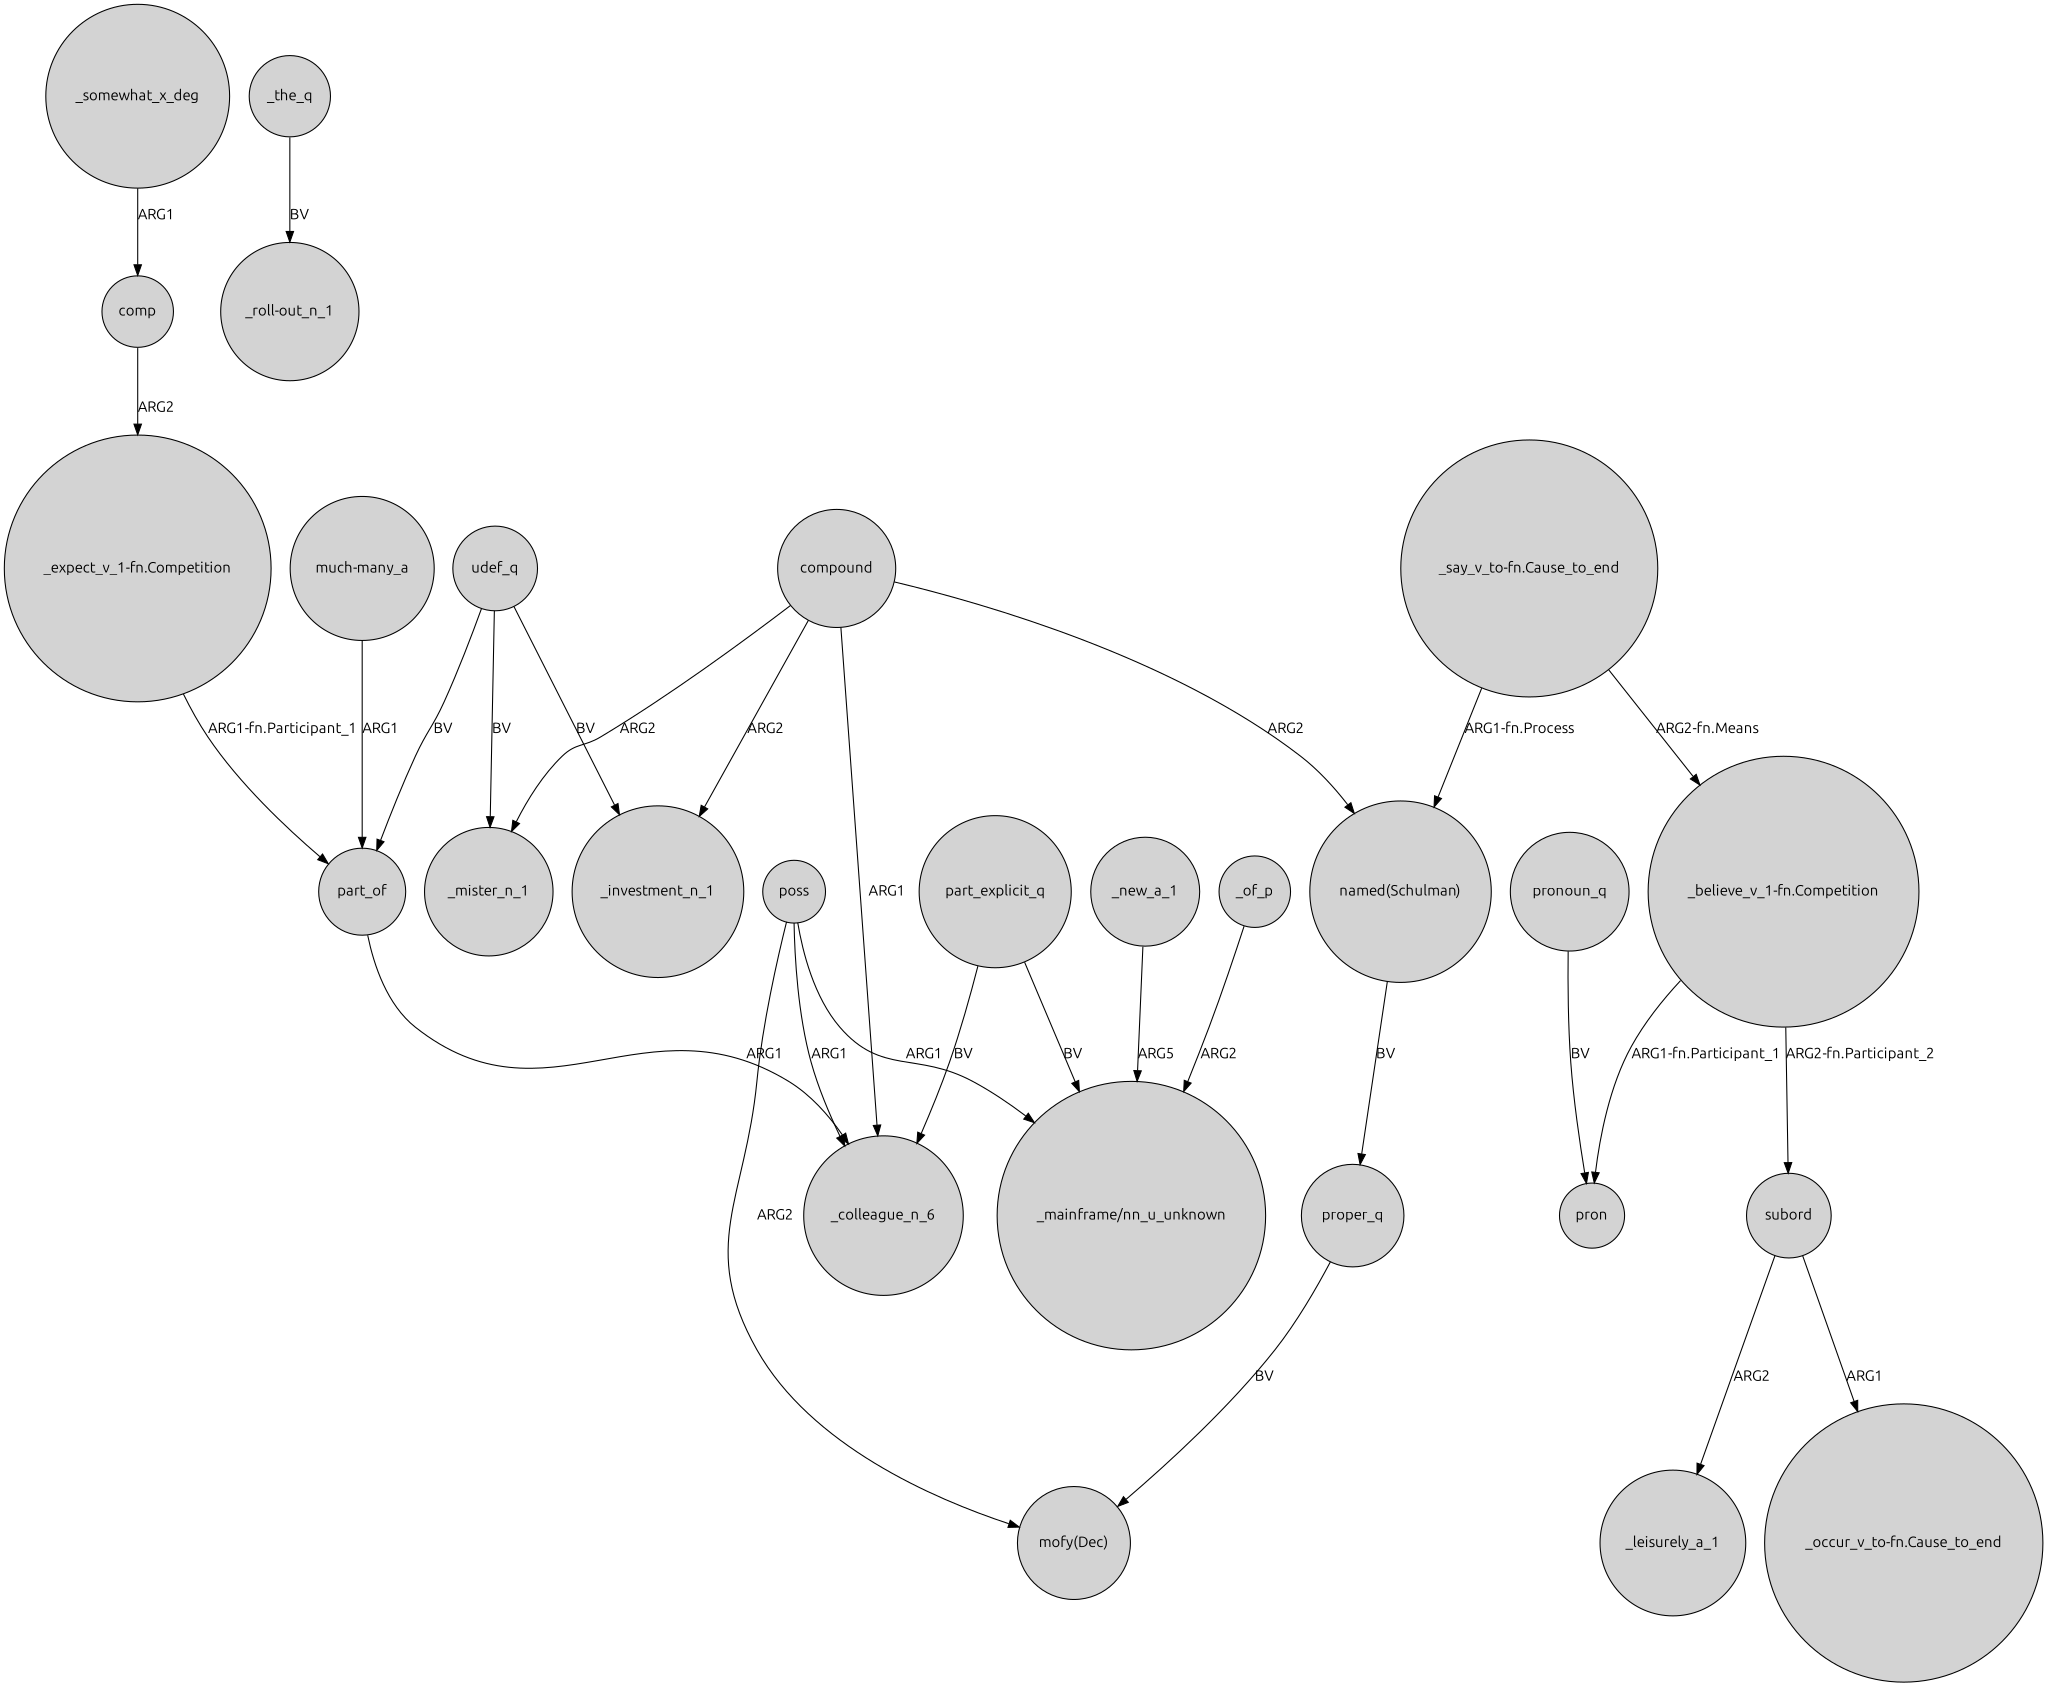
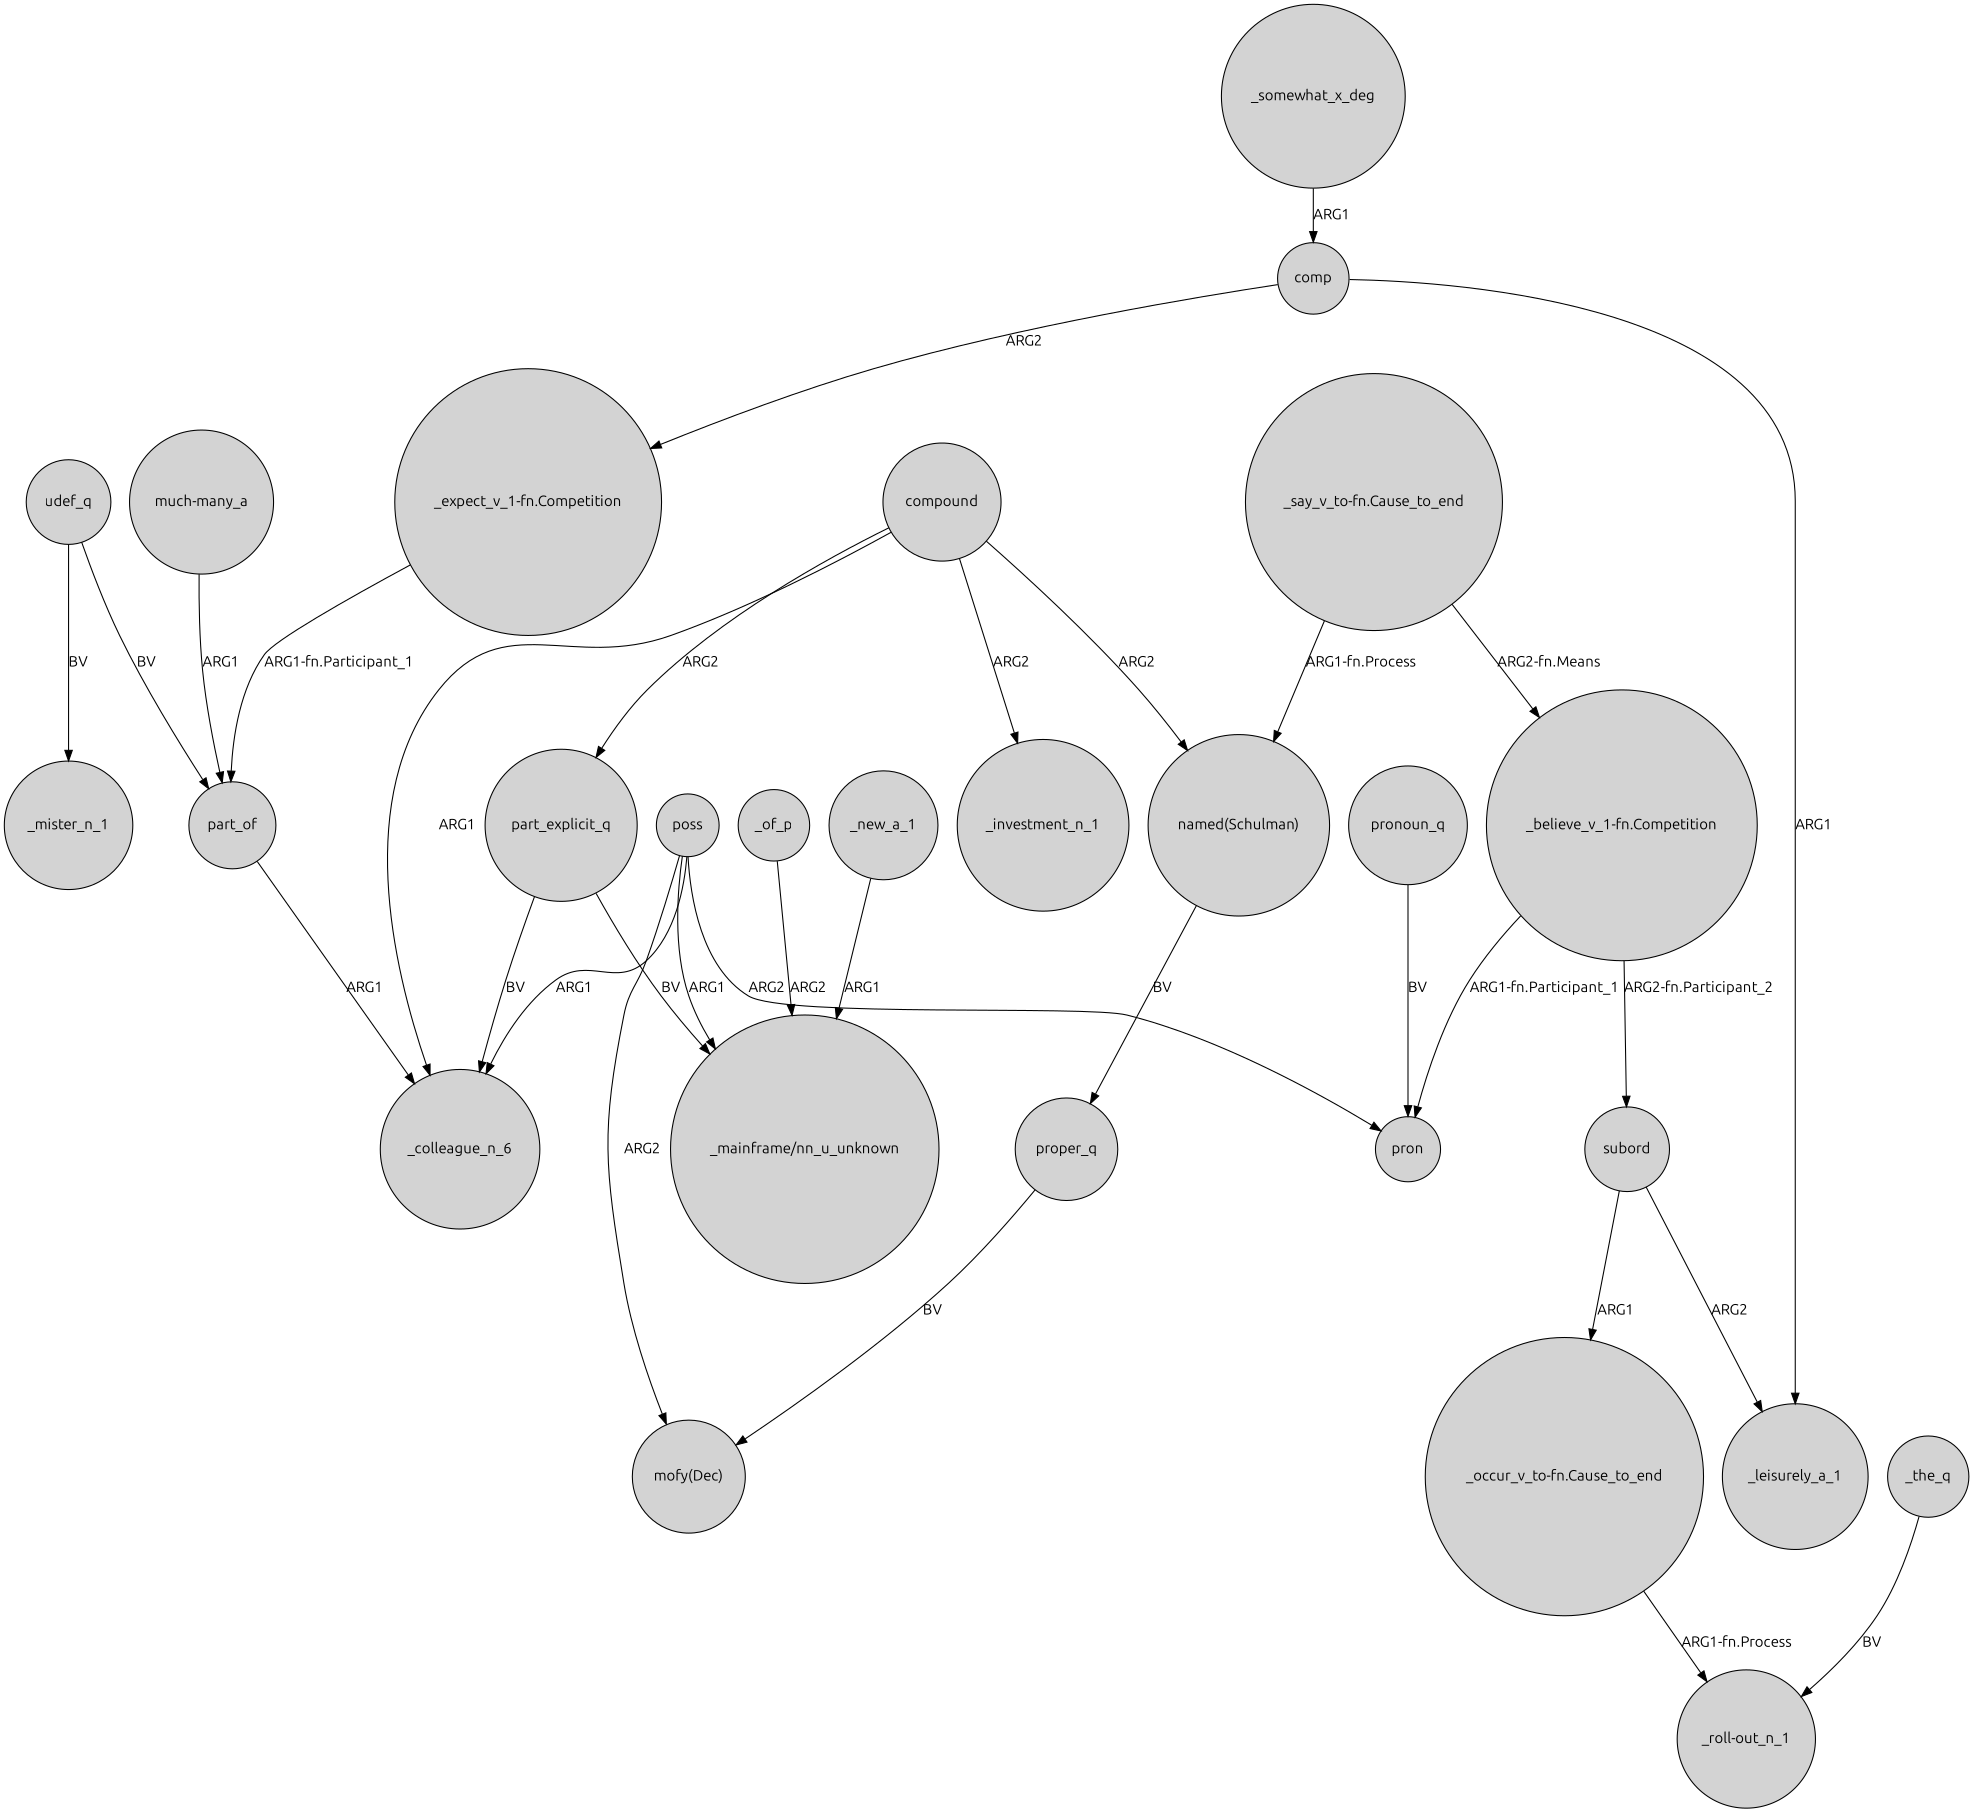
edge "comp" -> "_leisurely_a_1": added, label "ARG1"
edge "udef_q" -> "_investment_n_1": removed, label "BV"
edge "compound" -> "_mister_n_1": now "compound" -> "part_explicit_q"
edge "poss" -> "pron": added, label "ARG2"
edge "_new_a_1" -> "_mainframe/nn_u_unknown": label "ARG5" -> "ARG1"
edge "_occur_v_to-fn.Cause_to_end" -> "_roll-out_n_1": added, label "ARG1-fn.Process"
